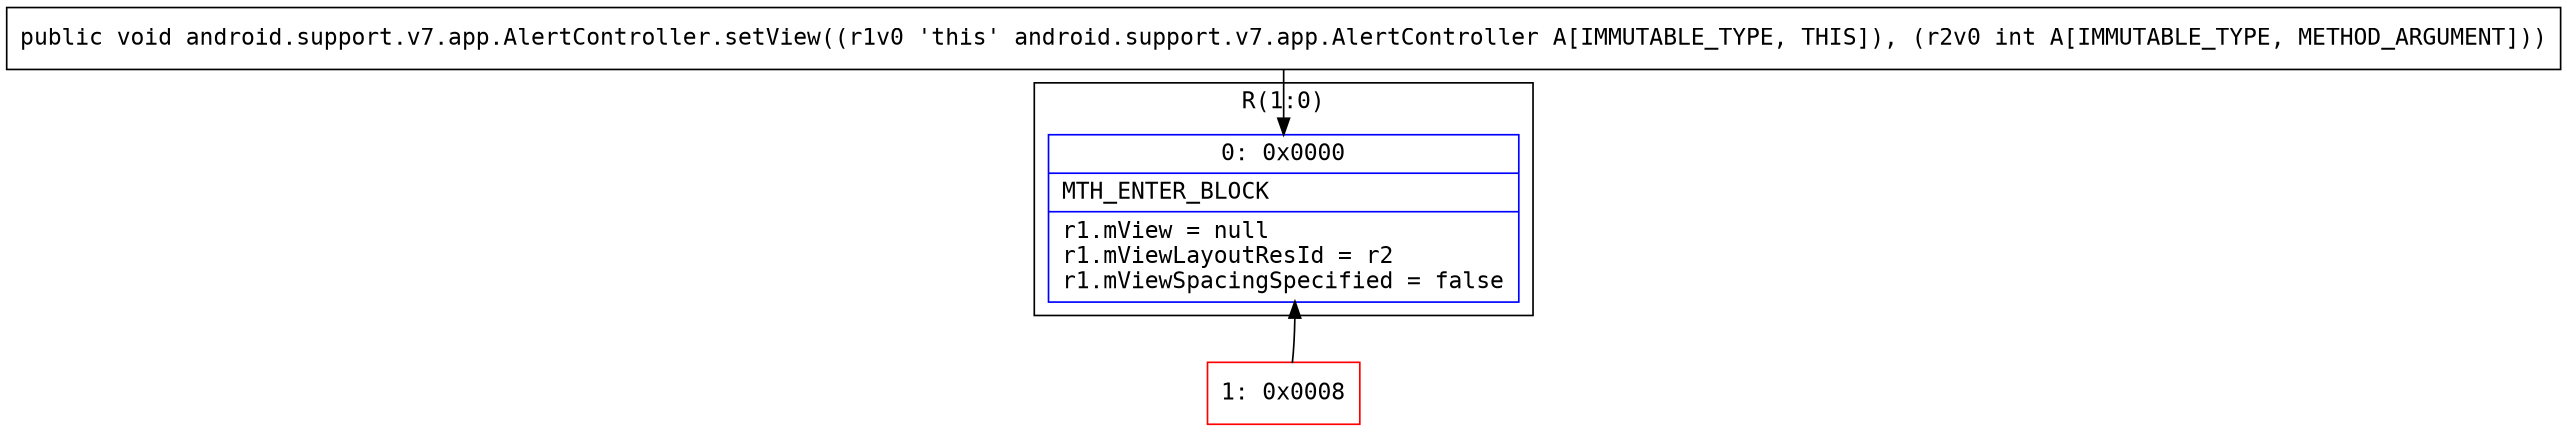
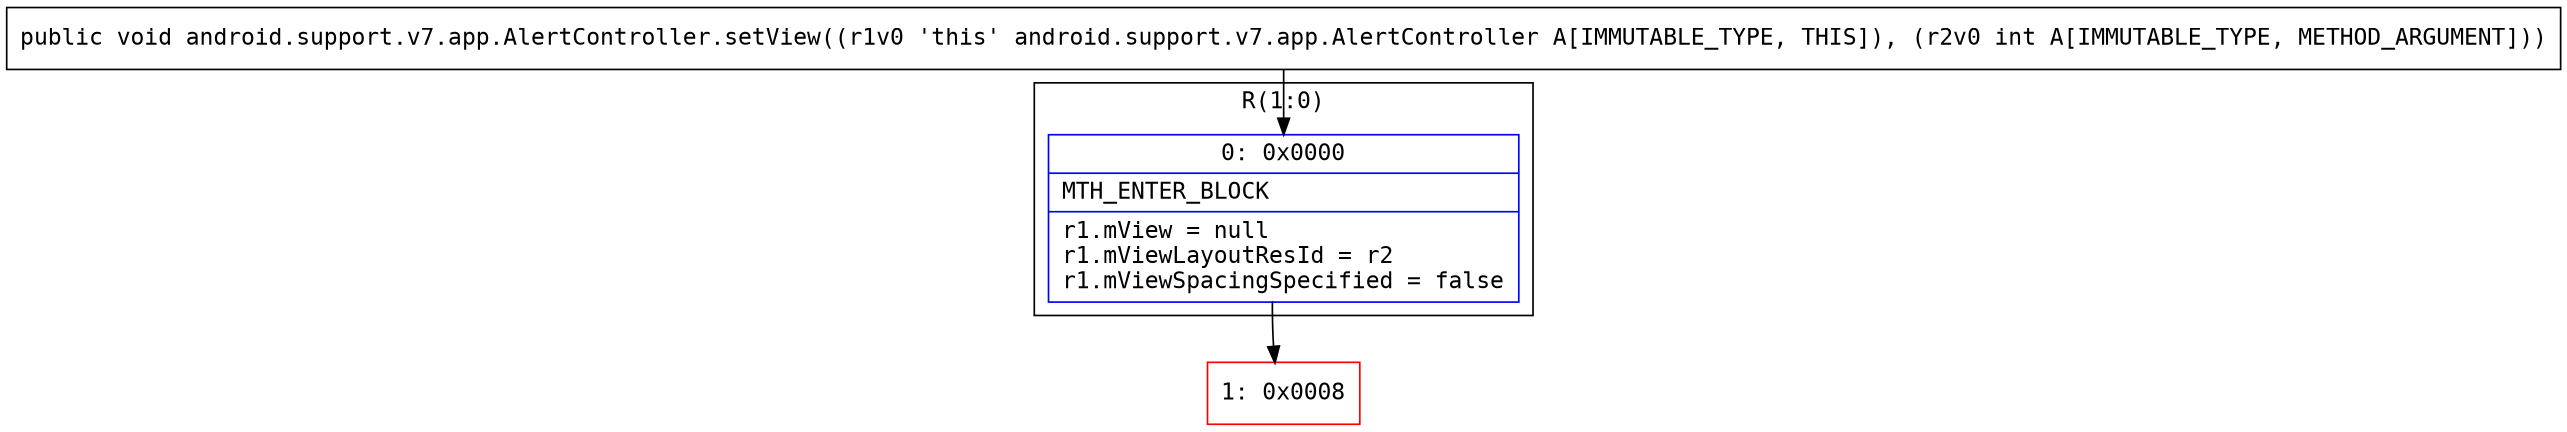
edge "1: 0x0008" -> "0: 0x0000": reversed
